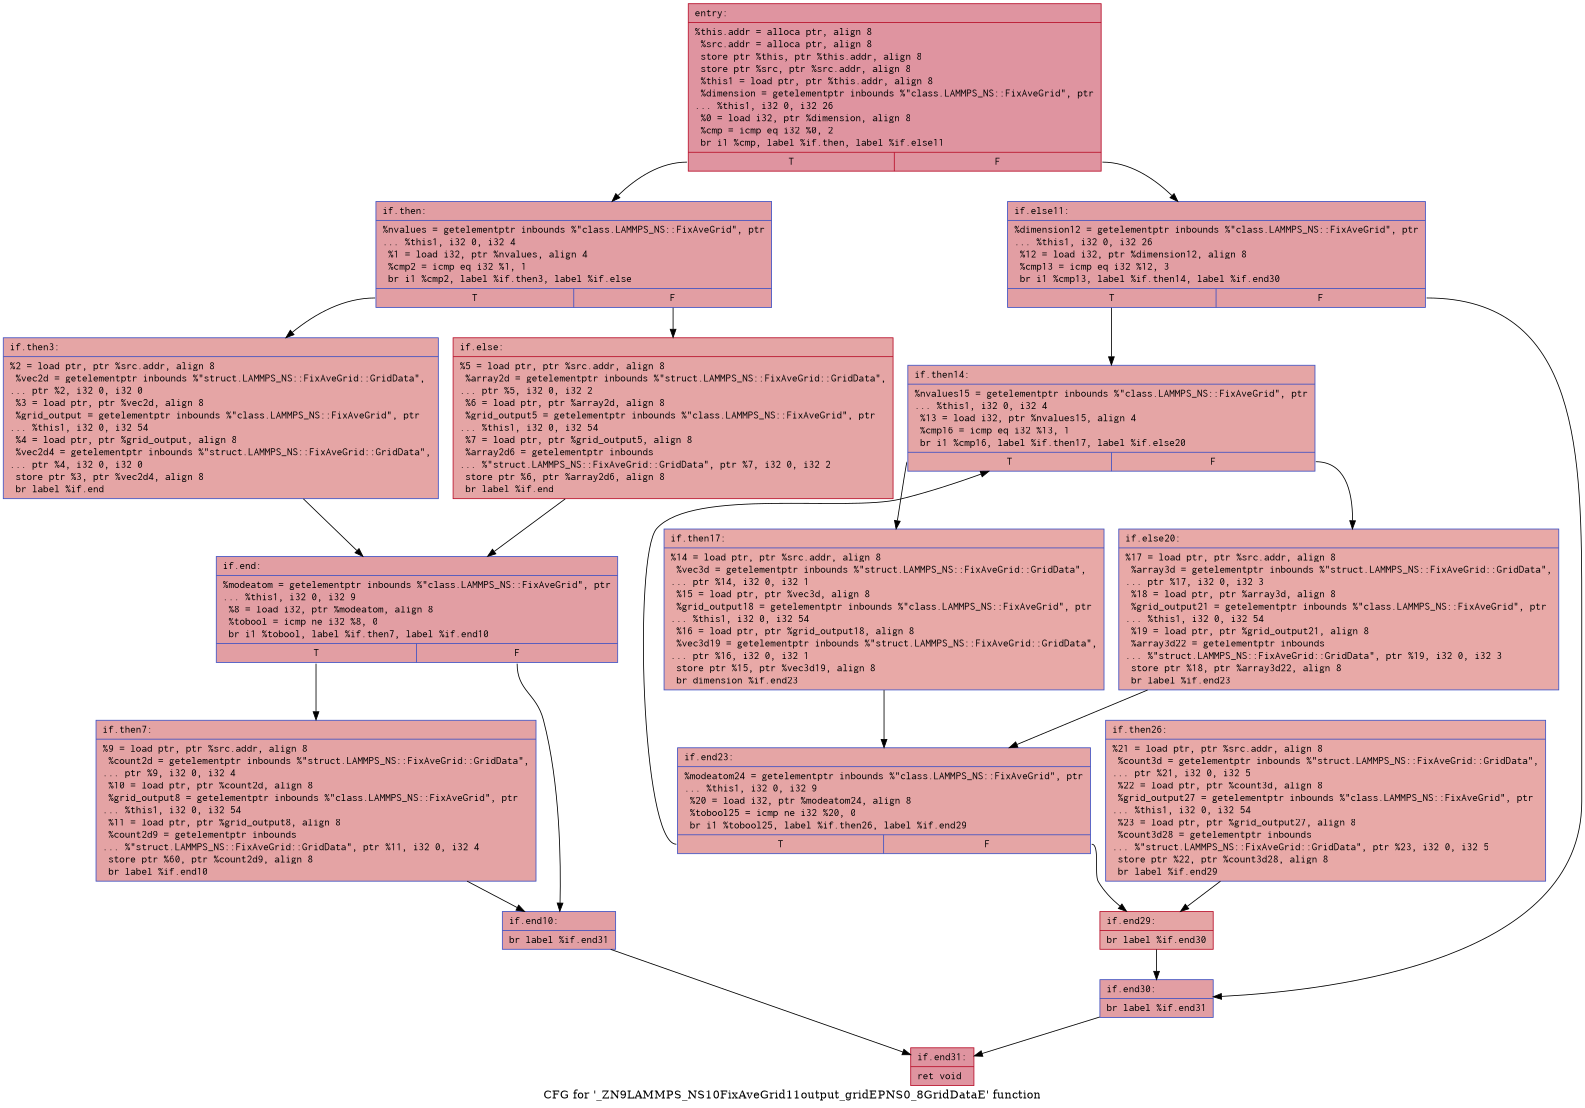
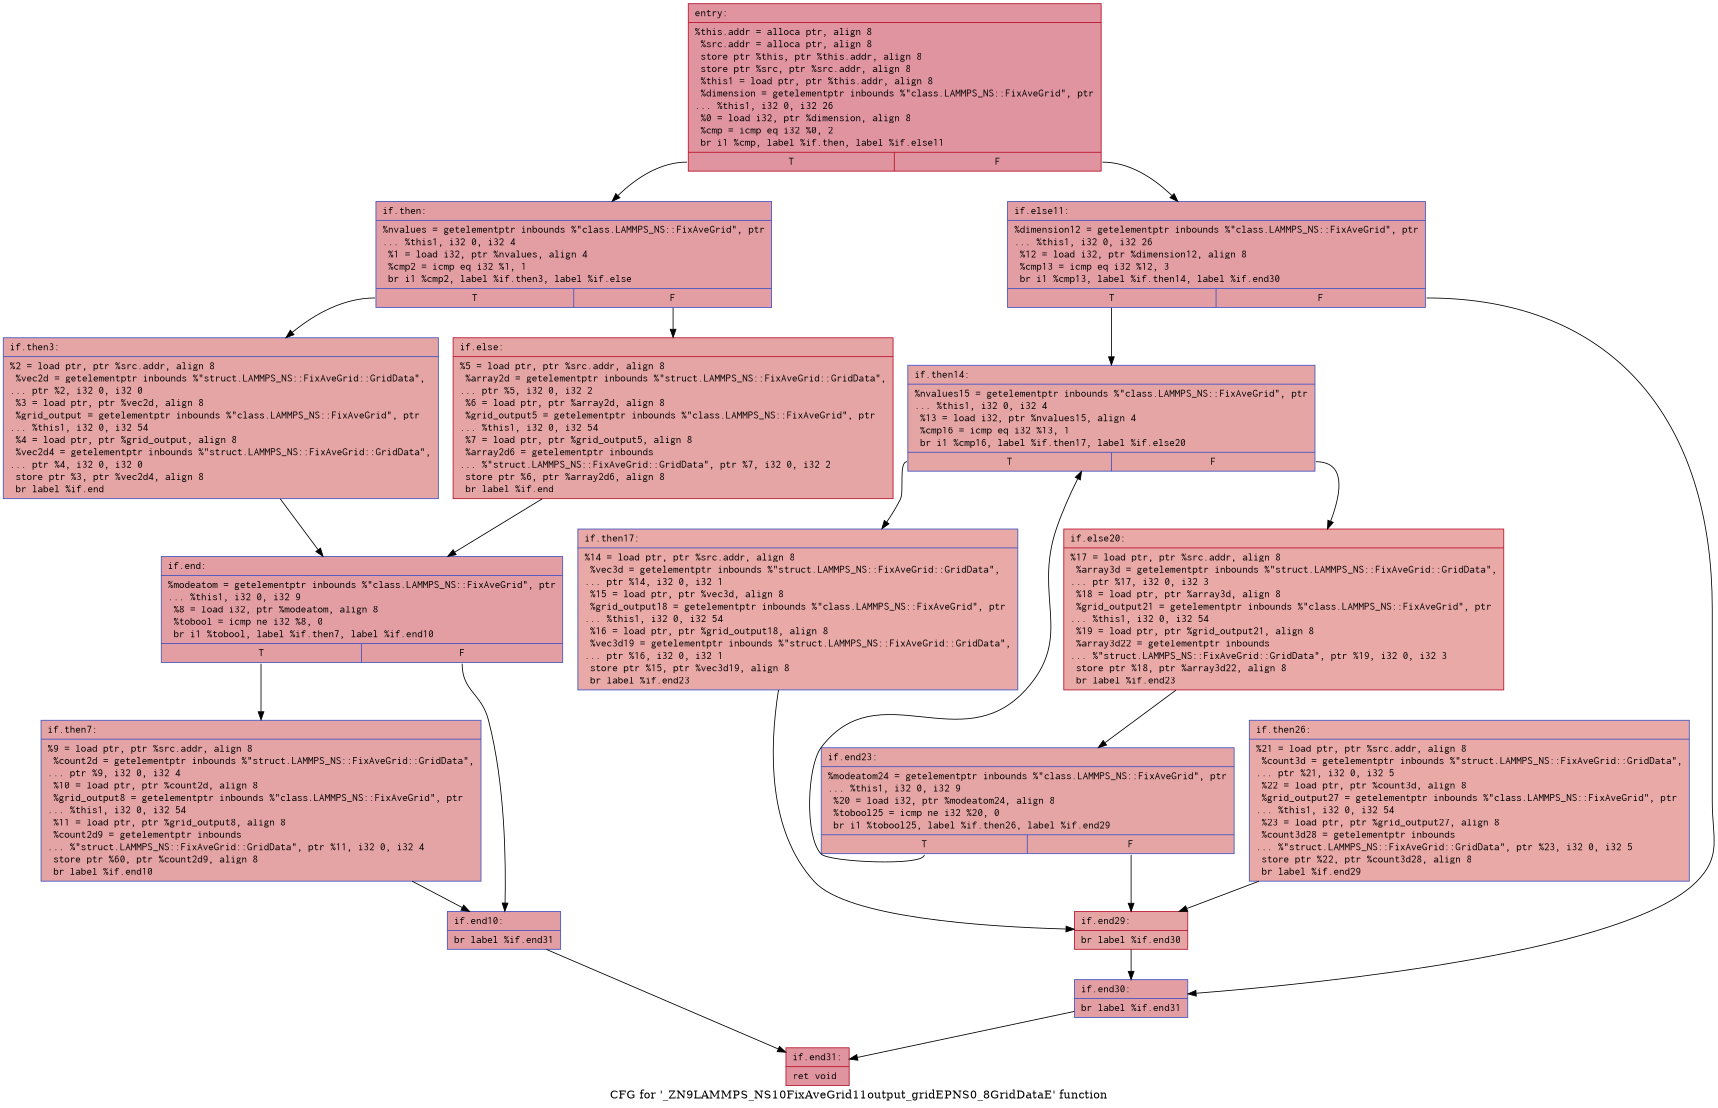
node "if.else20:": color #3d50c3ff -> #b70d28ff
node "if.then17:": text "br dimension %if.end23" -> "br label %if.end23"
edge "if.then17:" -> "if.end23:": now "if.then17:" -> "if.end29:"
